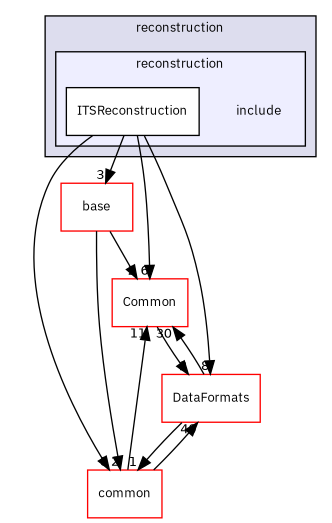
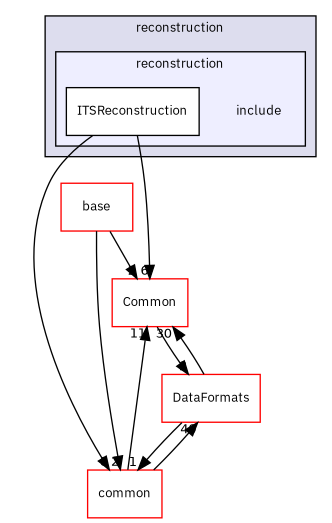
edge "ITSReconstruction" -> "base": removed
edge "ITSReconstruction" -> "DataFormats": removed
